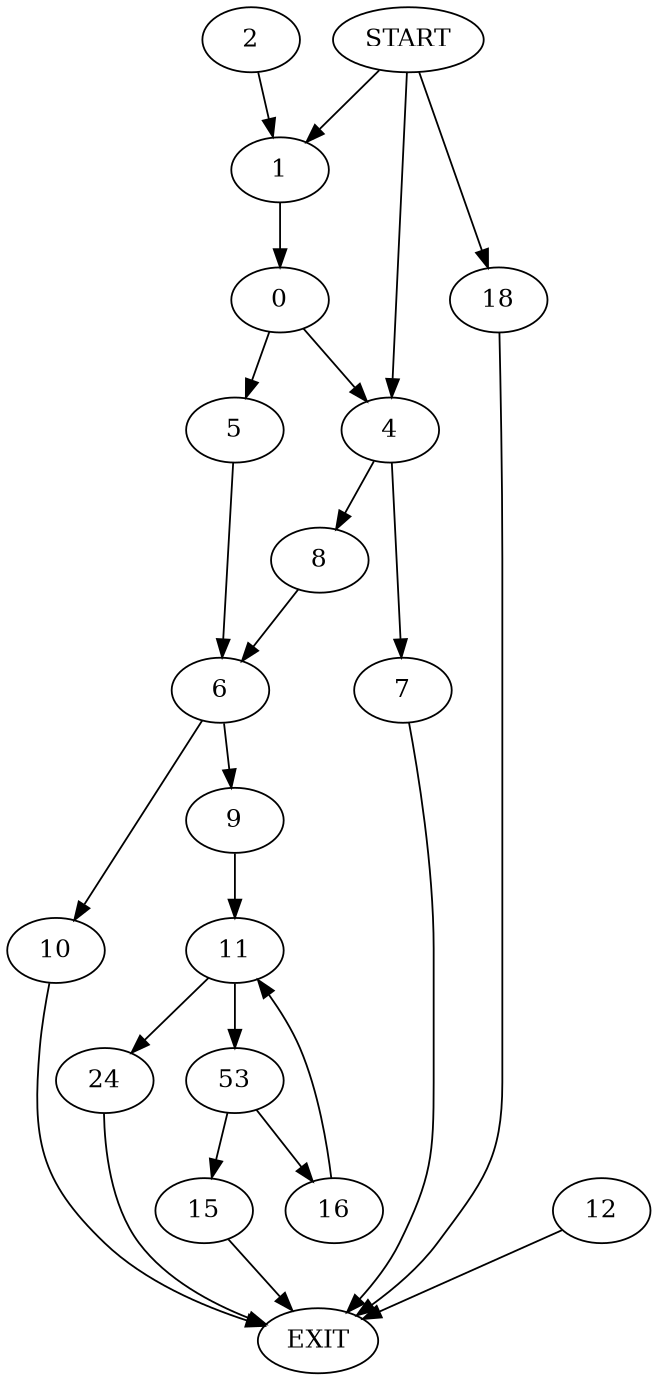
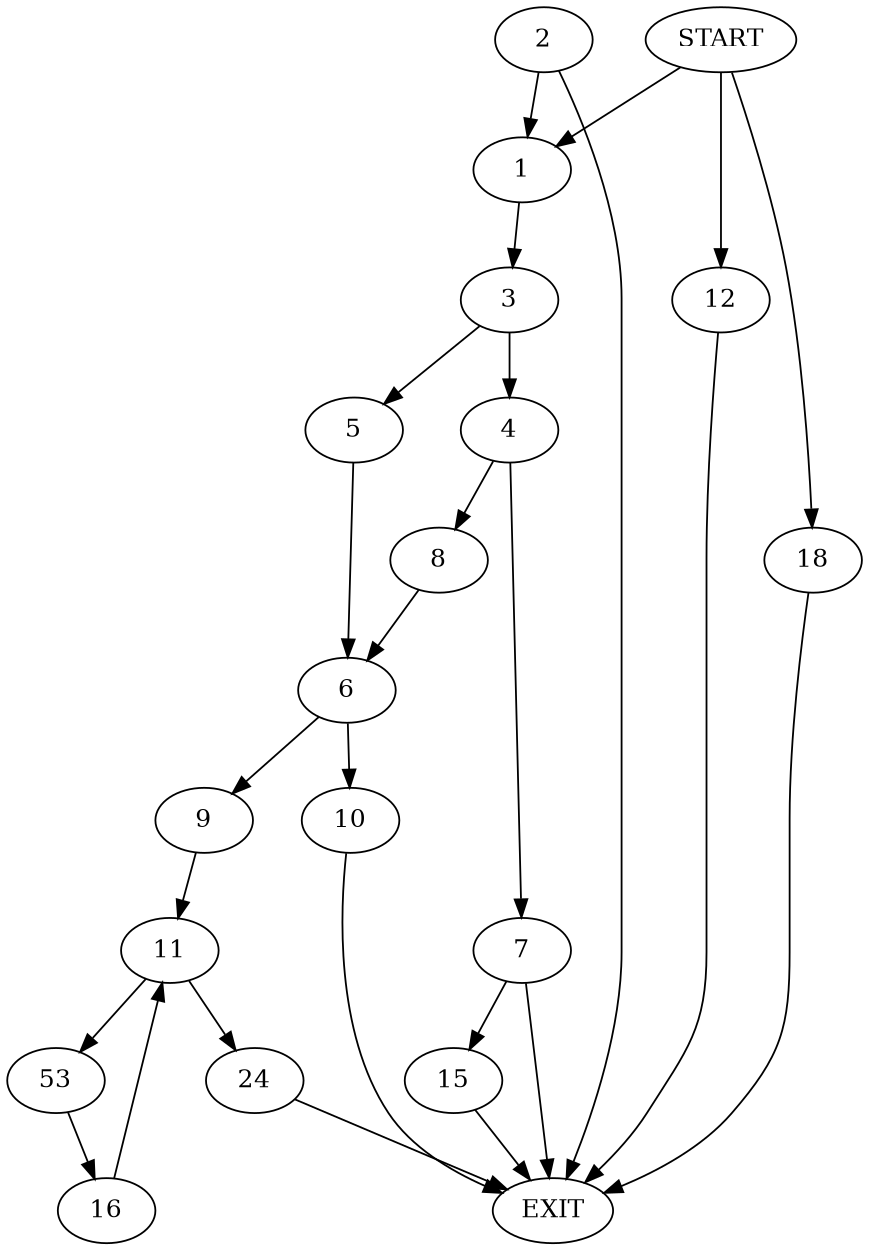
edge "START" -> "4": now "START" -> "12"
node "0": label "0" -> "3"
edge "2" -> "EXIT": added
edge "53" -> "15": now "7" -> "15"
